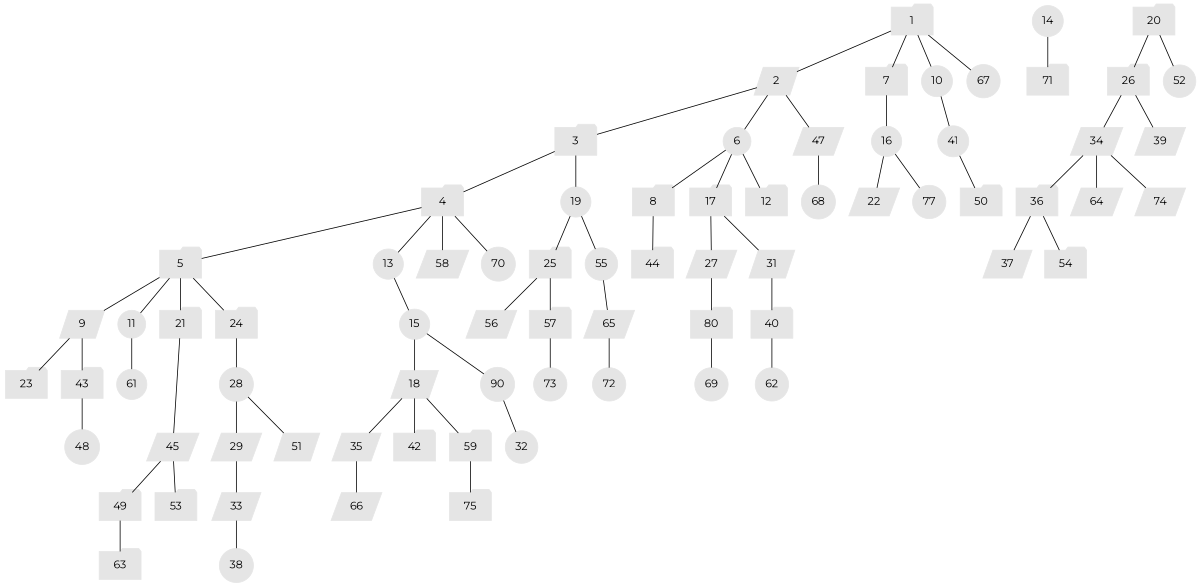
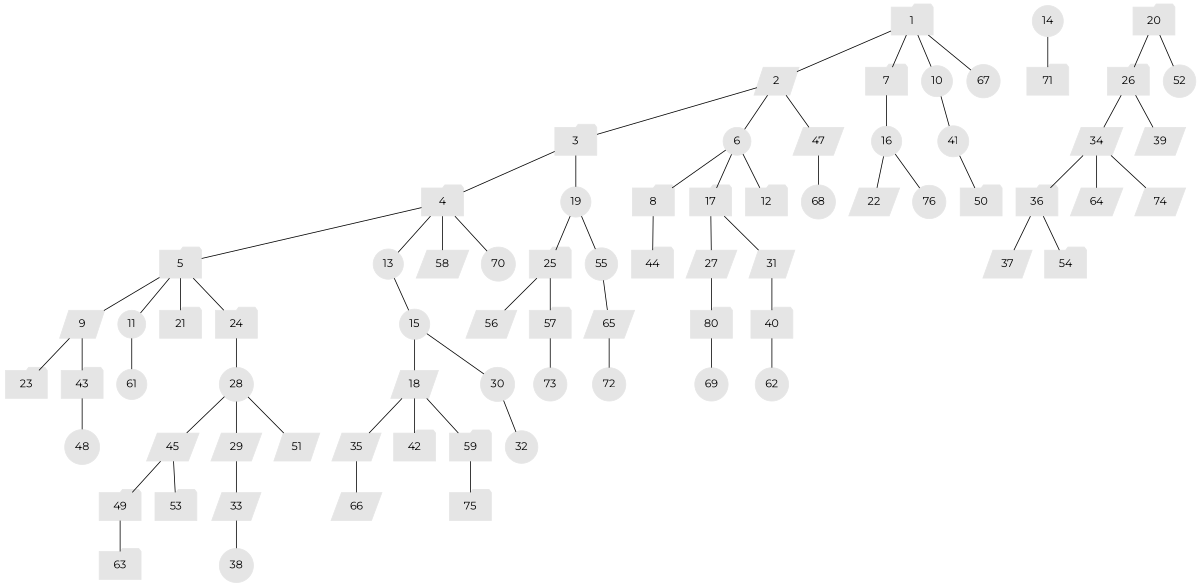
node "77": label "77" -> "76"
node "90": label "90" -> "30"
edge "21" -- "45": now "28" -- "45"
